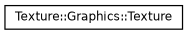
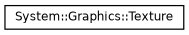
node "Texture::Graphics::Texture": label "Texture::Graphics::Texture" -> "System::Graphics::Texture"
